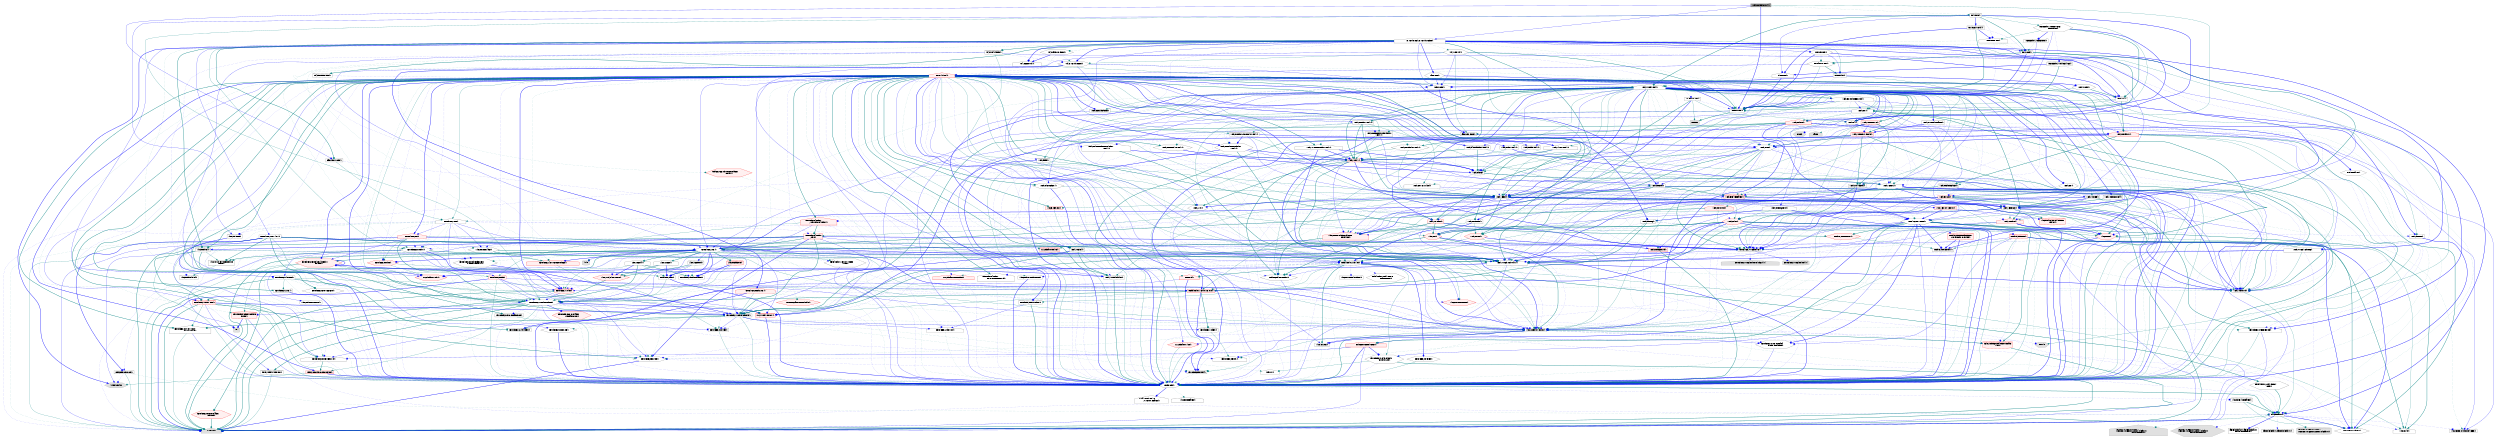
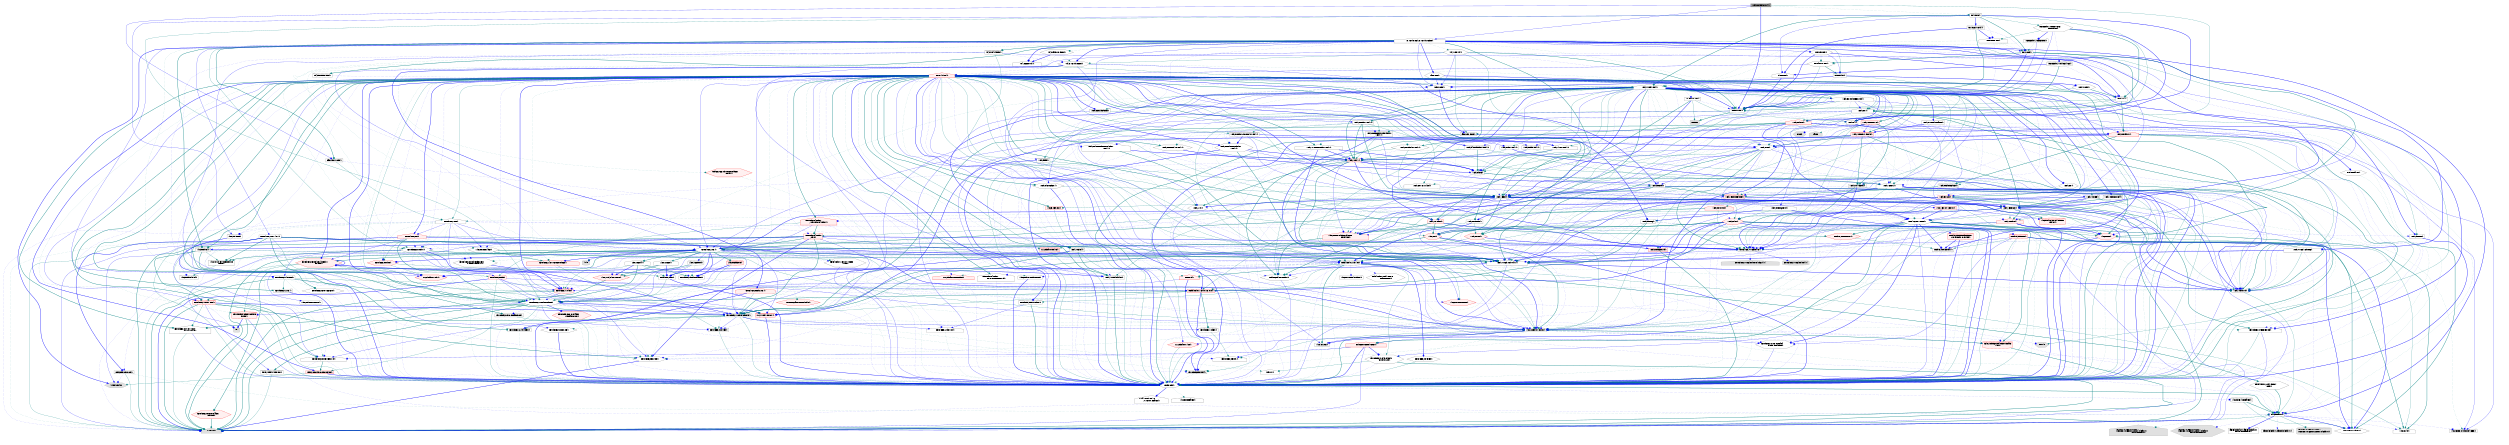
node "Math/EngineDefines.h": label "Math/EngineDefines.h" -> "Math/VectorRegister.h"
